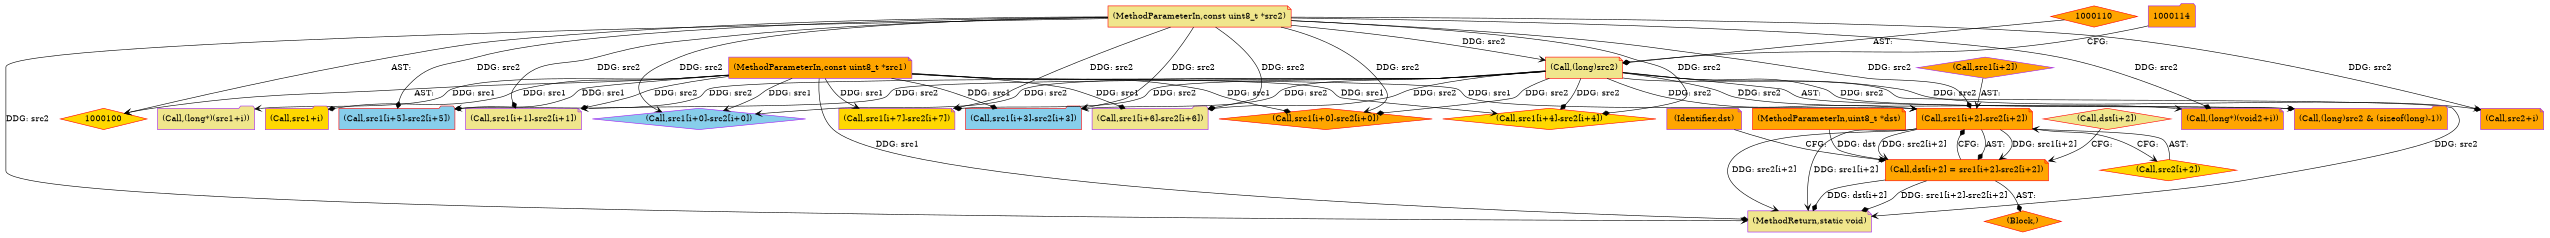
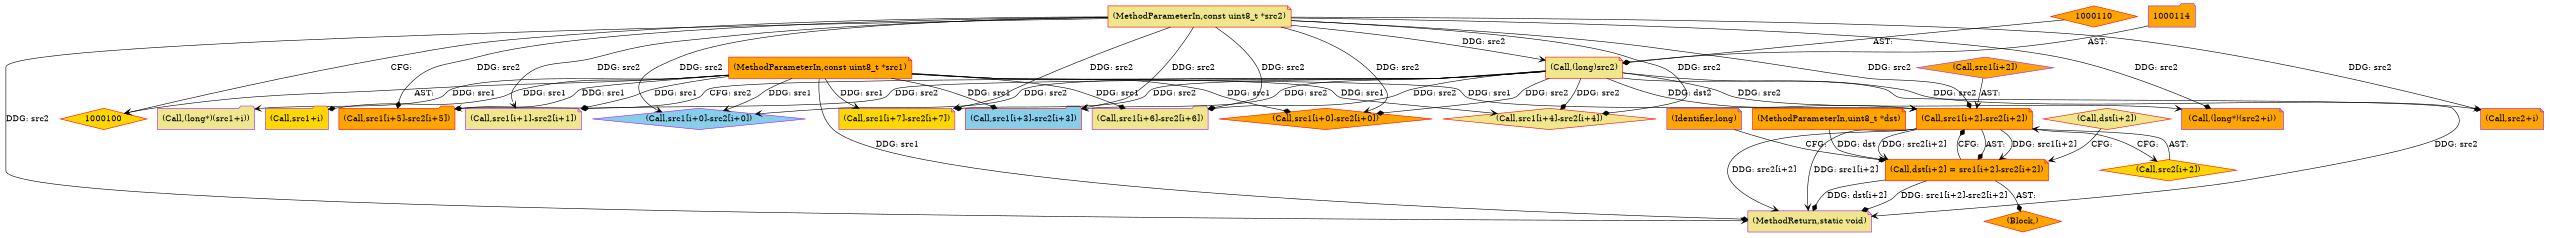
edge "(MethodParameterIn,const uint8_t *src2)" -> "(Call,src1[i+1]-src2[i+1])": arrowhead diamond -> vee
edge "1000114" -> "(Call,(long)src2)": label "CFG: " -> "AST: "
edge "(MethodParameterIn,const uint8_t *src2)" -> "1000100": label "AST: " -> "CFG: "
node "(MethodParameterIn,const uint8_t *src1)": color purple -> red
edge "(Call,(long)src2)" -> "(Call,src1[i+1]-src2[i+1])": arrowhead vee -> diamond
edge "(MethodParameterIn,const uint8_t *src1)" -> "(Call,src1[i+1]-src2[i+1])": label "DDG: src2" -> "DDG: src1"
edge "(Call,(long)src2)" -> "(Call,src1[i+5]-src2[i+5])": label "DDG: src2" -> "CFG: src2"
edge "(Call,(long)src2)" -> "(Call,src1[i+2]-src2[i+2])": label "DDG: src2" -> "DDG: dst2"
node "(Call,src1[i+5]-src2[i+5])": fillcolor skyblue -> orange
node "(Call,src1[i+4]-src2[i+4])": fillcolor gold -> khaki
node "(Identifier,dst)": label "(Identifier,dst)" -> "(Identifier,long)"
node "(Call,(long*)(void2+i))": label "(Call,(long*)(void2+i))" -> "(Call,(long*)(src2+i))"
node "(Call,(long)src2 & (sizeof(long)-1))": removed
